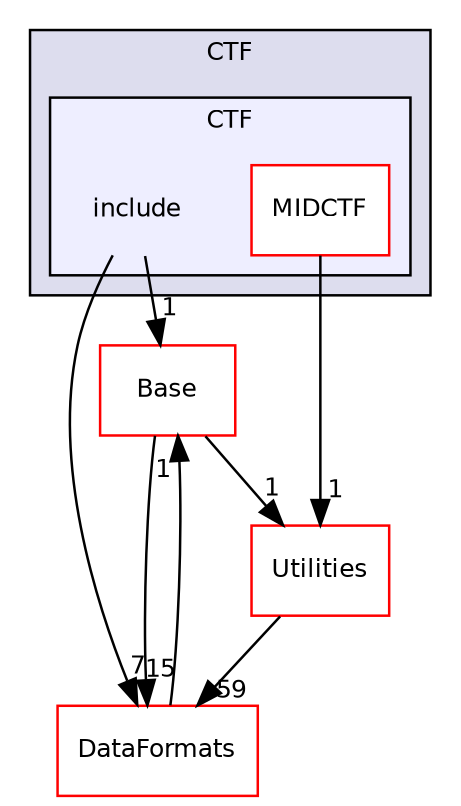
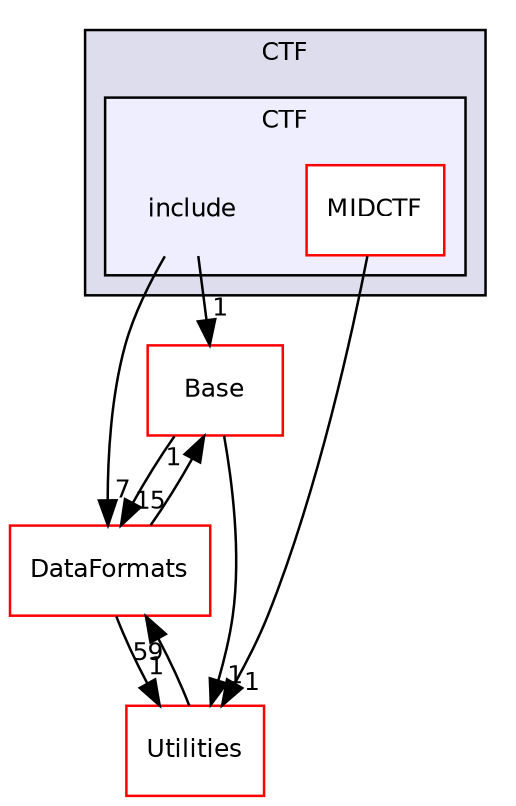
edge "DataFormats" -> "Utilities": added
